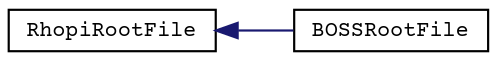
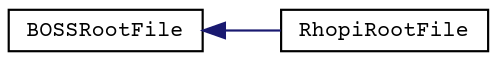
edge "BOSSRootFile" -> "RhopiRootFile": reversed
